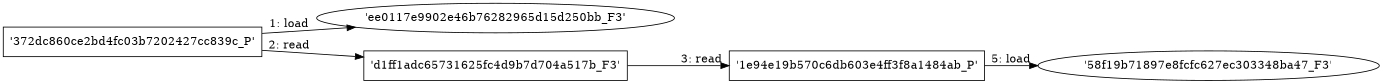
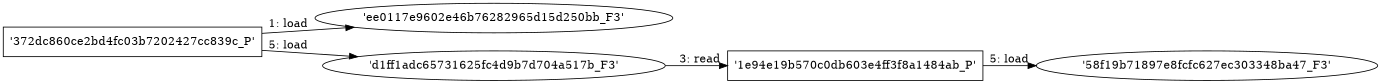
node "'ee0117e9902e46b76282965d15d250bb_F3'": label "'ee0117e9902e46b76282965d15d250bb_F3'" -> "'ee0117e9602e46b76282965d15d250bb_F3'"
edge "'372dc860ce2bd4fc03b7202427cc839c_P'" -> "'d1ff1adc65731625fc4d9b7d704a517b_F3'": label "2: read" -> "5: load"
node "'d1ff1adc65731625fc4d9b7d704a517b_F3'": shape box -> ellipse
node "'1e94e19b570c6db603e4ff3f8a1484ab_P'": label "'1e94e19b570c6db603e4ff3f8a1484ab_P'" -> "'1e94e19b570c0db603e4ff3f8a1484ab_P'"
